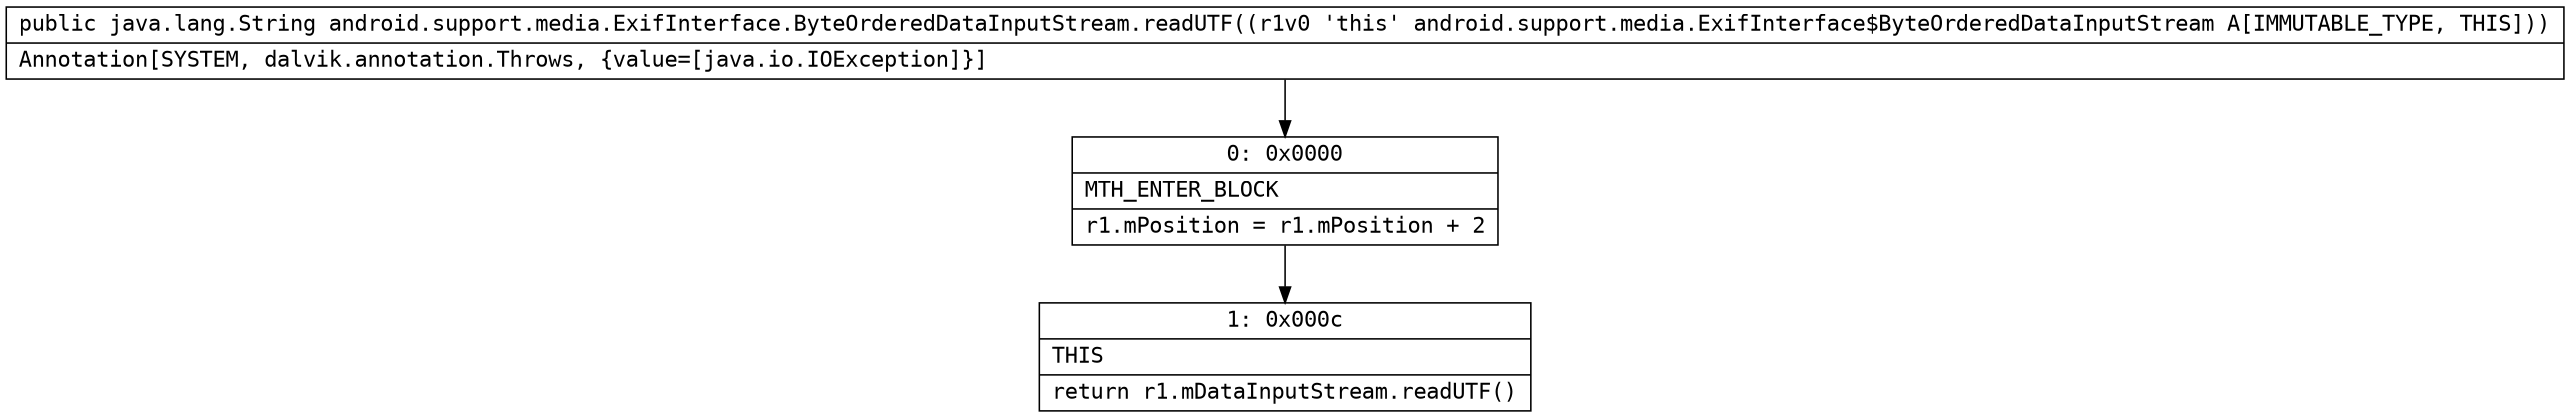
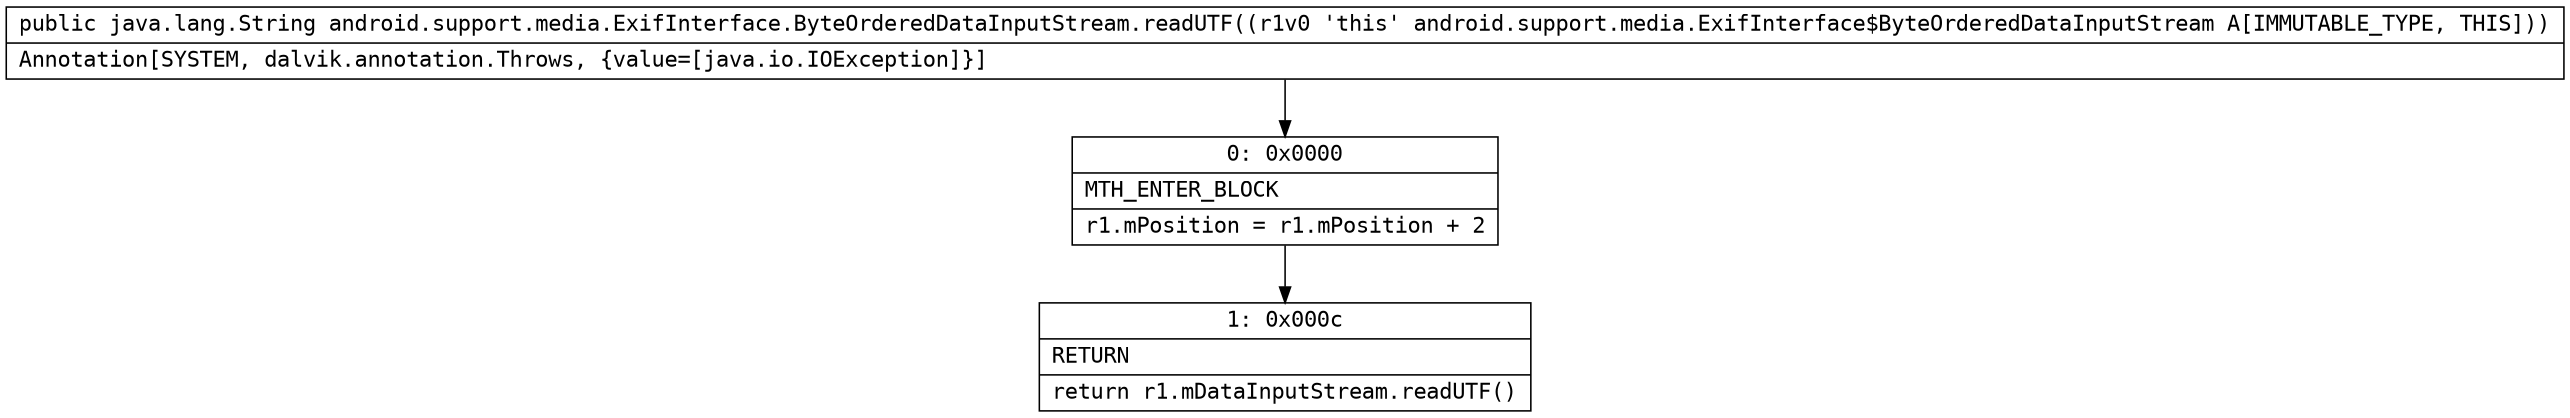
node "1: 0x000c": text "THIS" -> "RETURN"
